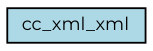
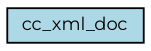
node "cc_xml_xml": label "cc_xml_xml" -> "cc_xml_doc"
